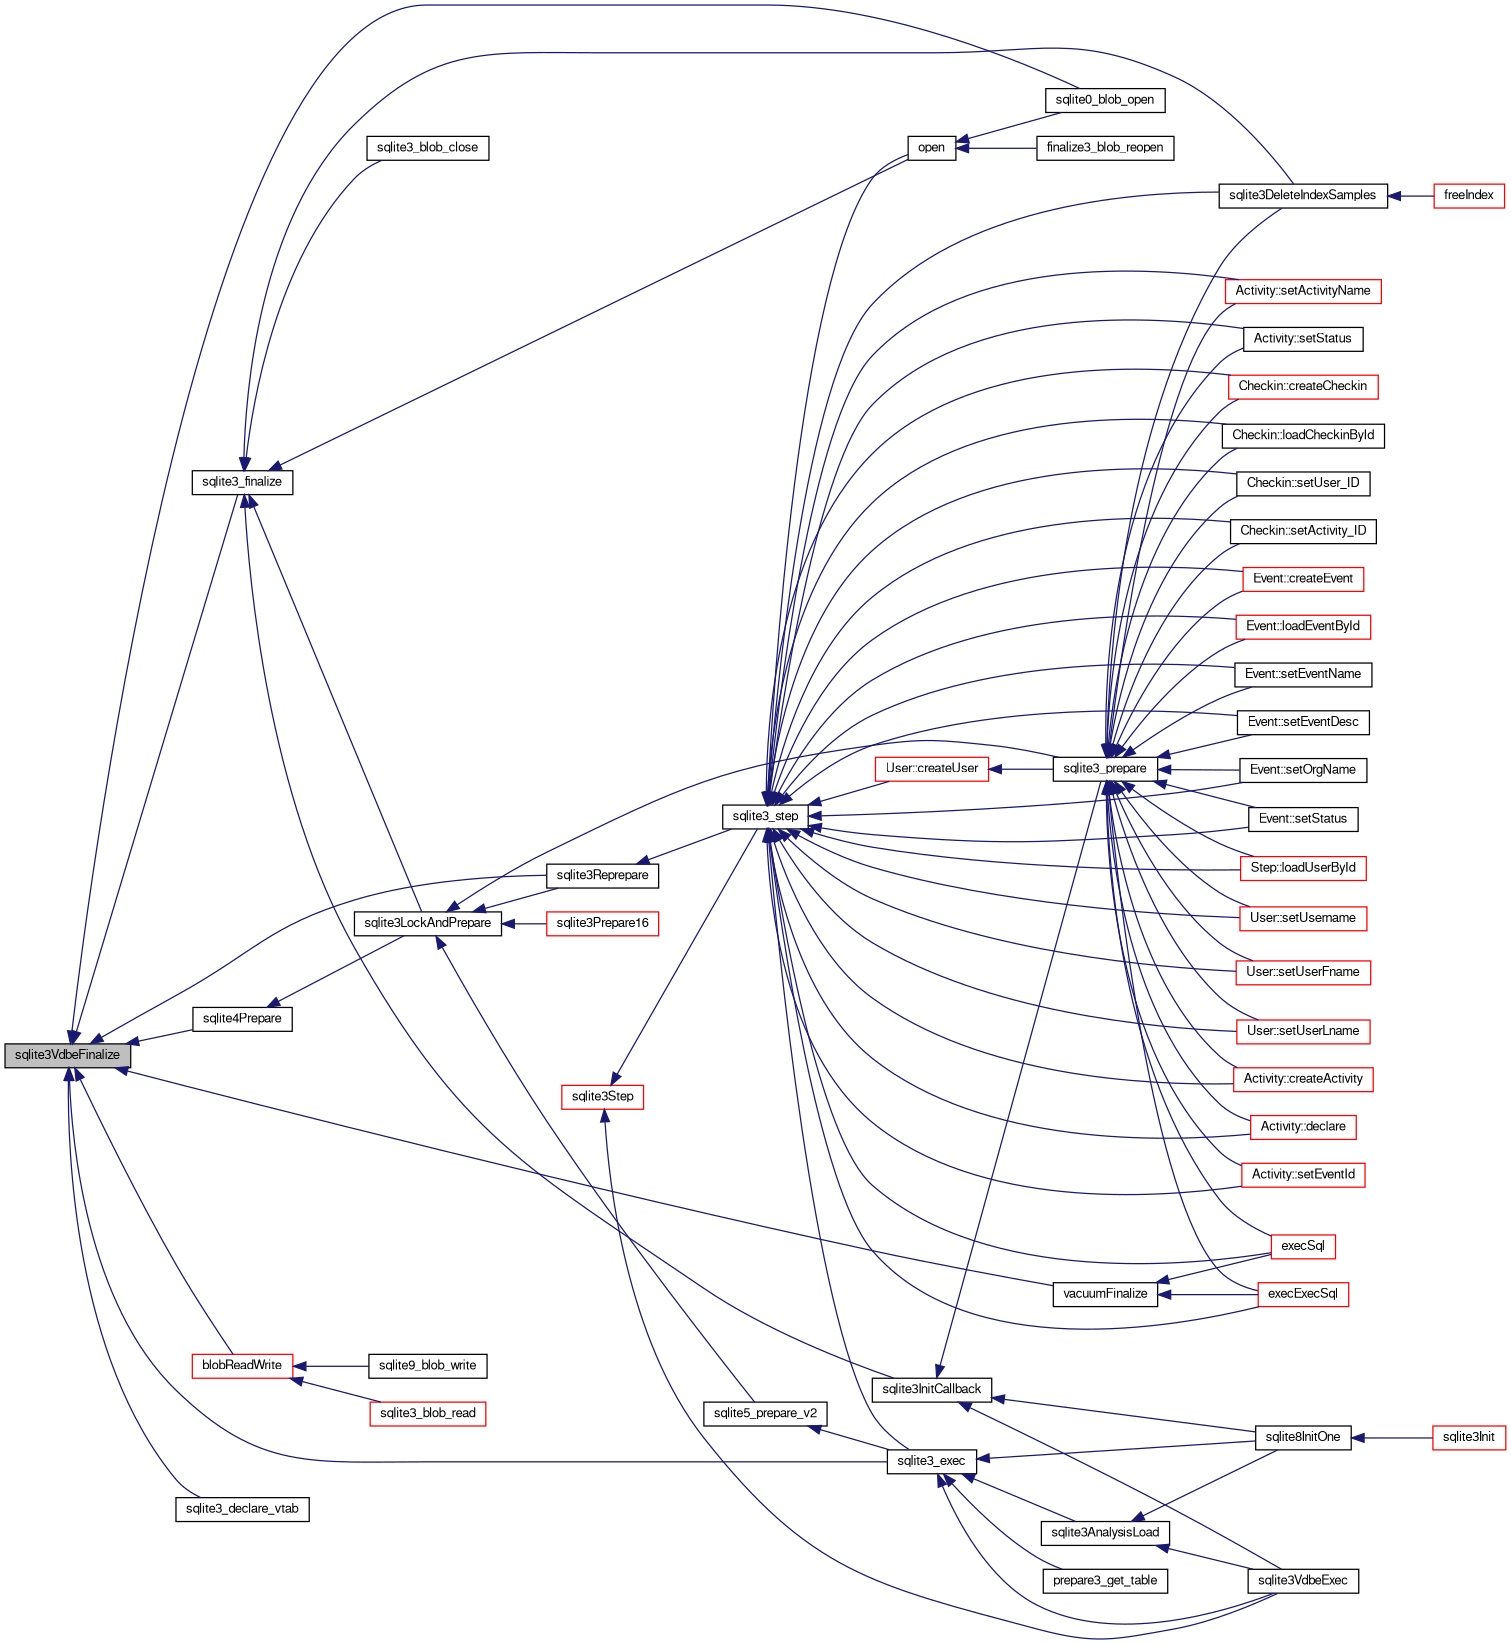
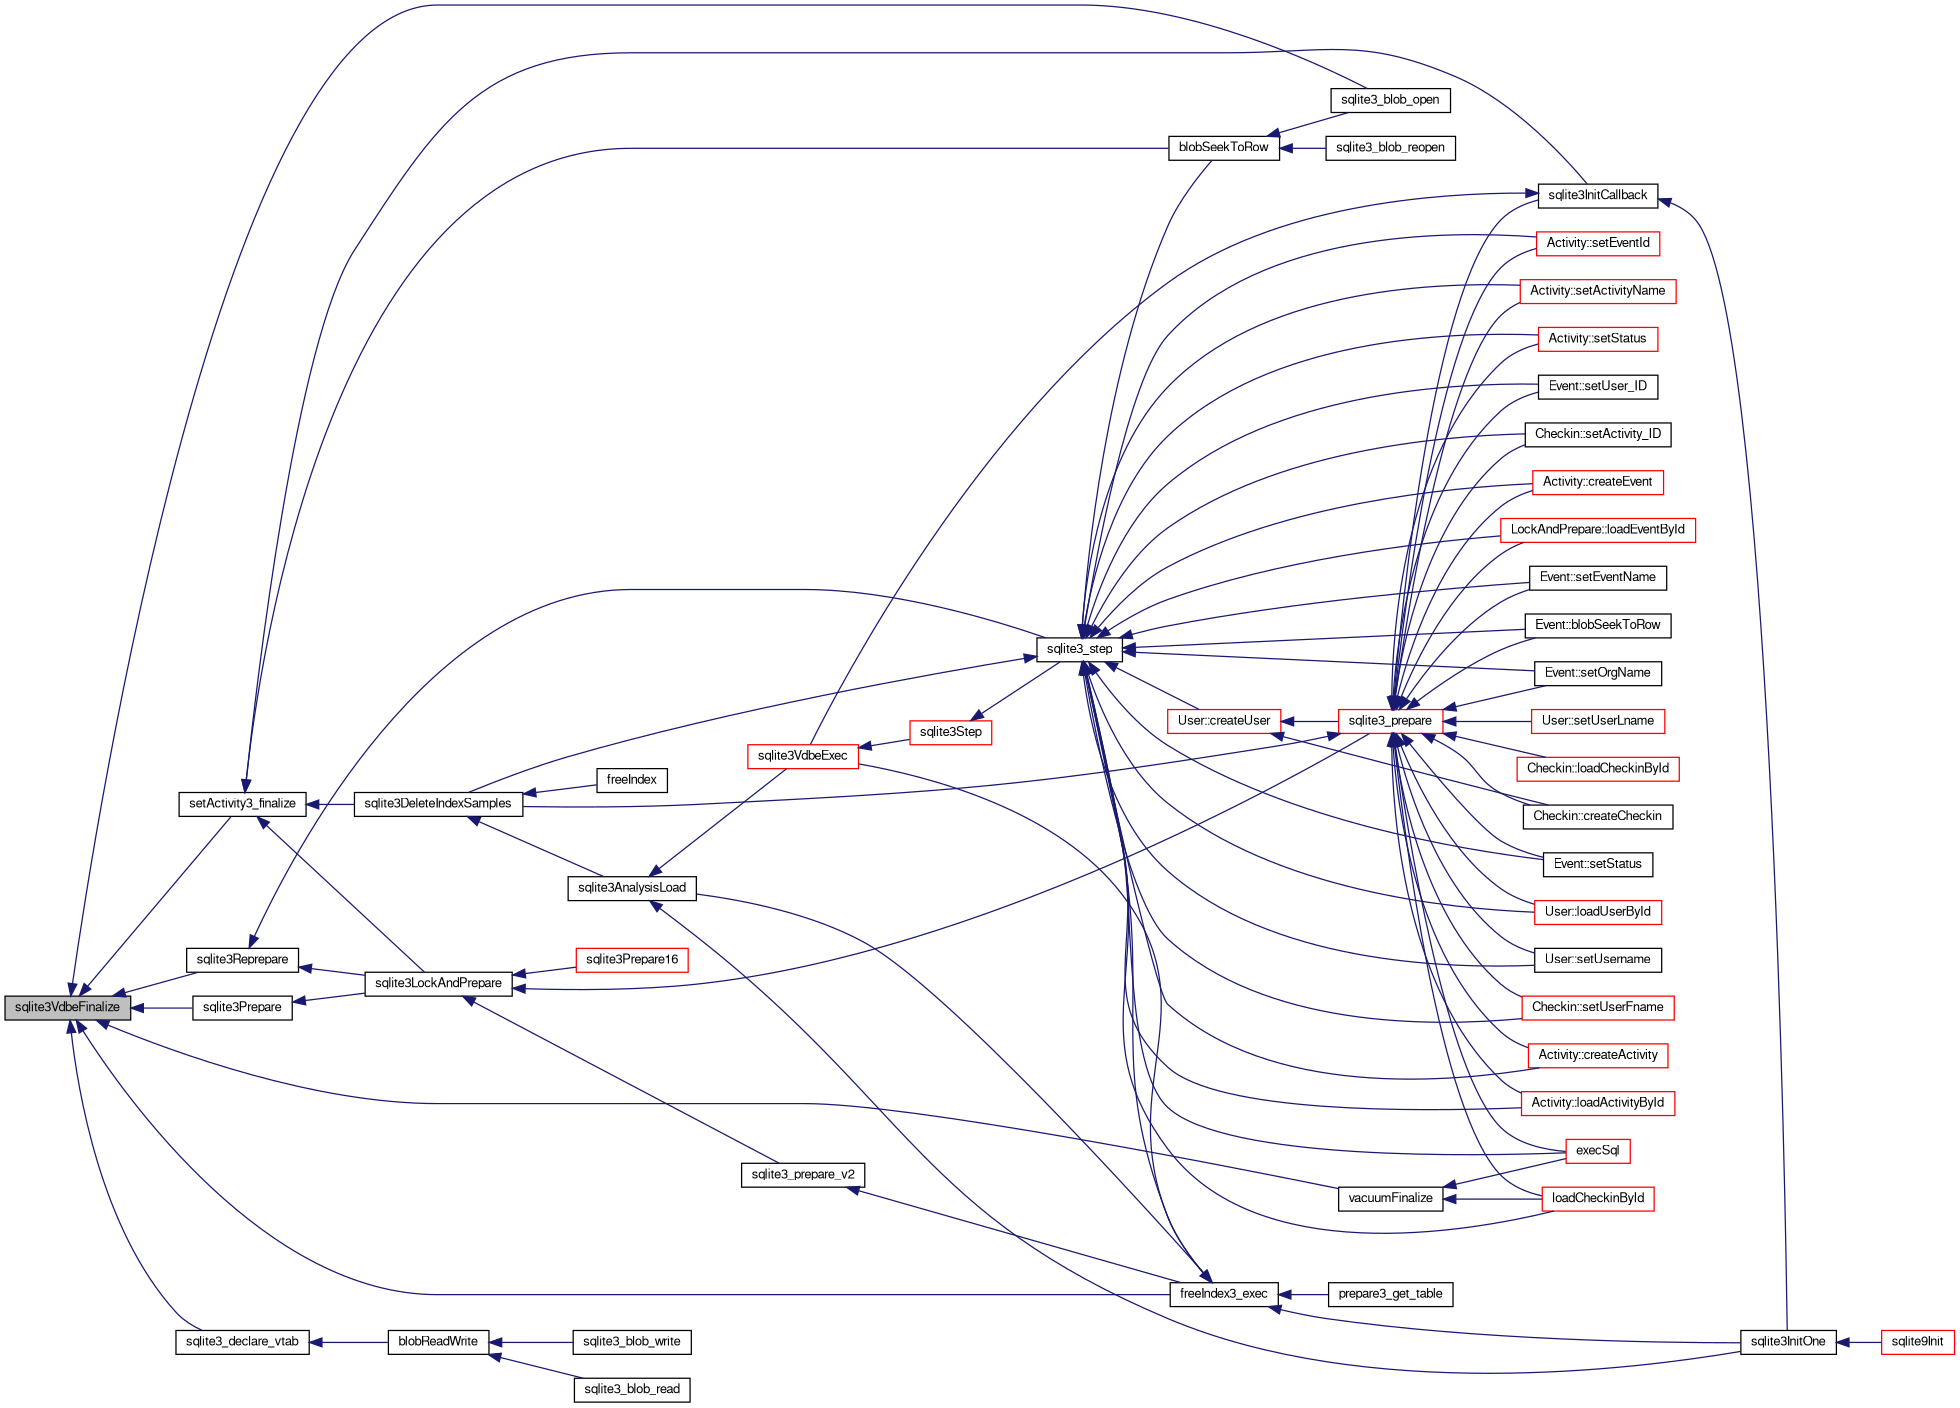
node "sqlite0_blob_open": label "sqlite0_blob_open" -> "sqlite3_blob_open"
node "sqlite3_blob_close": removed
node "open": label "open" -> "blobSeekToRow"
node "finalize3_blob_reopen": label "finalize3_blob_reopen" -> "sqlite3_blob_reopen"
node "freeIndex": color red -> black
node "Activity::setStatus": color black -> red
node "Checkin::createCheckin": color red -> black
node "Checkin::loadCheckinById": color black -> red
edge "Checkin::createCheckin" -> "sqlite3_step": now "Checkin::createCheckin" -> "User::createUser"
node "sqlite3_finalize": label "sqlite3_finalize" -> "setActivity3_finalize"
node "Checkin::setUser_ID": label "Checkin::setUser_ID" -> "Event::setUser_ID"
edge "Checkin::loadCheckinById" -> "sqlite3_step": removed
node "Event::createEvent": label "Event::createEvent" -> "Activity::createEvent"
node "Event::loadEventById": label "Event::loadEventById" -> "LockAndPrepare::loadEventById"
node "Event::setEventDesc": label "Event::setEventDesc" -> "Event::blobSeekToRow"
node "sqlite3_prepare": color black -> red
edge "sqlite3AnalysisLoad" -> "sqlite3DeleteIndexSamples": added
node "Step::loadUserById": label "Step::loadUserById" -> "User::loadUserById"
edge "sqlite3Reprepare" -> "sqlite3LockAndPrepare": reversed
node "User::setUsername": color red -> black
node "User::setUserFname": label "User::setUserFname" -> "Checkin::setUserFname"
edge "User::setUserLname" -> "sqlite3_step": removed
node "sqlite4Prepare": label "sqlite4Prepare" -> "sqlite3Prepare"
edge "sqlite3_prepare" -> "sqlite3InitCallback": reversed
node "Activity::declare": label "Activity::declare" -> "Activity::loadActivityById"
edge "blobReadWrite" -> "sqlite3VdbeFinalize": now "blobReadWrite" -> "sqlite3_declare_vtab"
node "execExecSql": label "execExecSql" -> "loadCheckinById"
node "blobReadWrite": color red -> black
node "sqlite9_blob_write": label "sqlite9_blob_write" -> "sqlite3_blob_write"
node "sqlite3_blob_read": color red -> black
node "sqlite5_prepare_v2": label "sqlite5_prepare_v2" -> "sqlite3_prepare_v2"
node "sqlite8InitOne": label "sqlite8InitOne" -> "sqlite3InitOne"
node "sqlite3Init": label "sqlite3Init" -> "sqlite9Init"
node "sqlite3_exec": label "sqlite3_exec" -> "freeIndex3_exec"
edge "sqlite3VdbeExec" -> "sqlite3Step": reversed
node "sqlite3VdbeExec": color black -> red
